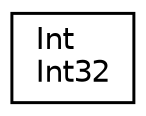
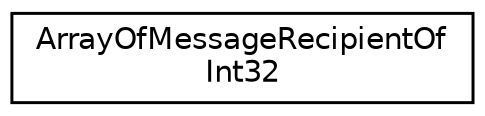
node "Int Int32": label "Int Int32" -> "ArrayOfMessageRecipientOf Int32"
